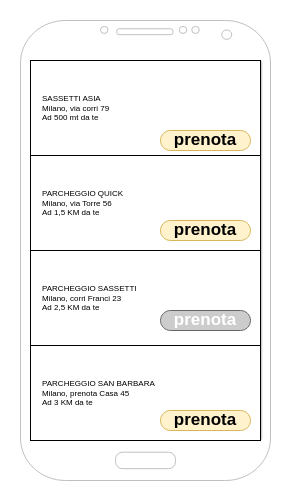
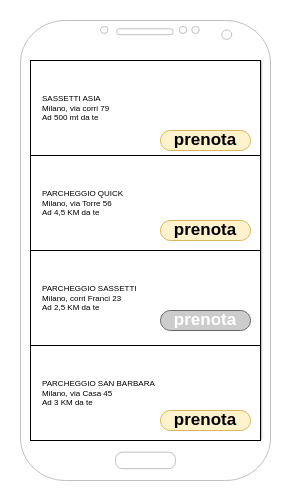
node "PARCHEGGIO QUICK Milano, via Torre 56 Ad 1,5 KM da te": label "PARCHEGGIO QUICK Milano, via Torre 56 Ad 1,5 KM da te" -> "PARCHEGGIO QUICK Milano, via Torre 56 Ad 4,5 KM da te"
node "PARCHEGGIO SAN BARBARA Milano, prenota Casa 45 Ad 3 KM da te": label "PARCHEGGIO SAN BARBARA Milano, prenota Casa 45 Ad 3 KM da te" -> "PARCHEGGIO SAN BARBARA Milano, via Casa 45 Ad 3 KM da te"
